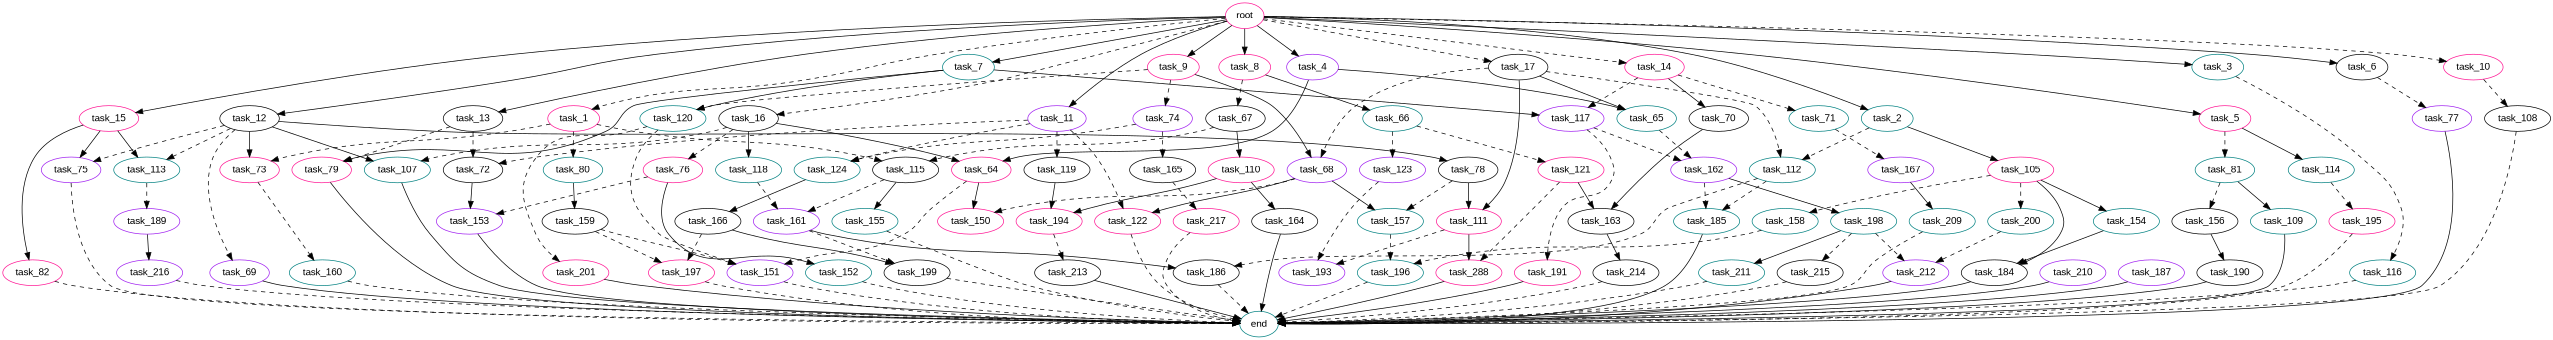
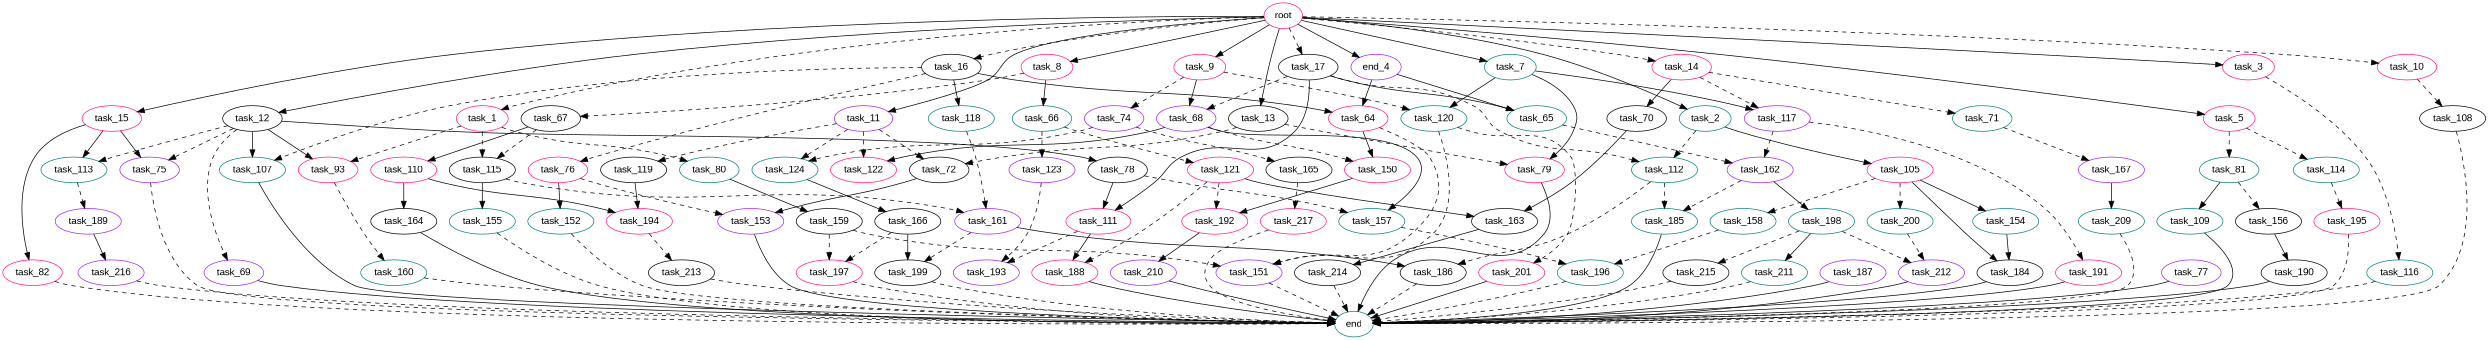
node "task_4": label "task_4" -> "end_4"
node "task_3": color teal -> deeppink
node "task_6": removed
edge "task_5" -> "task_114": style solid -> dashed
node "task_73": label "task_73" -> "task_93"
node "task_192": added
node "task_288": label "task_288" -> "task_188"
edge "task_122" -> "end": removed
edge "task_213" -> "end": style solid -> dashed
